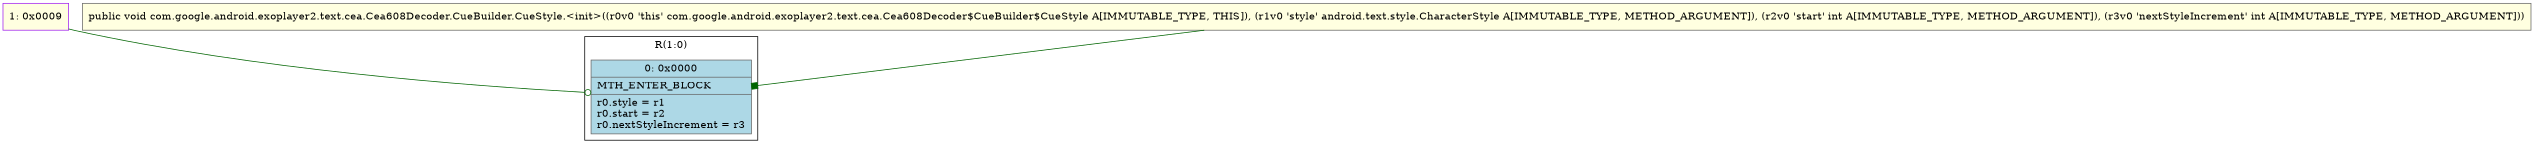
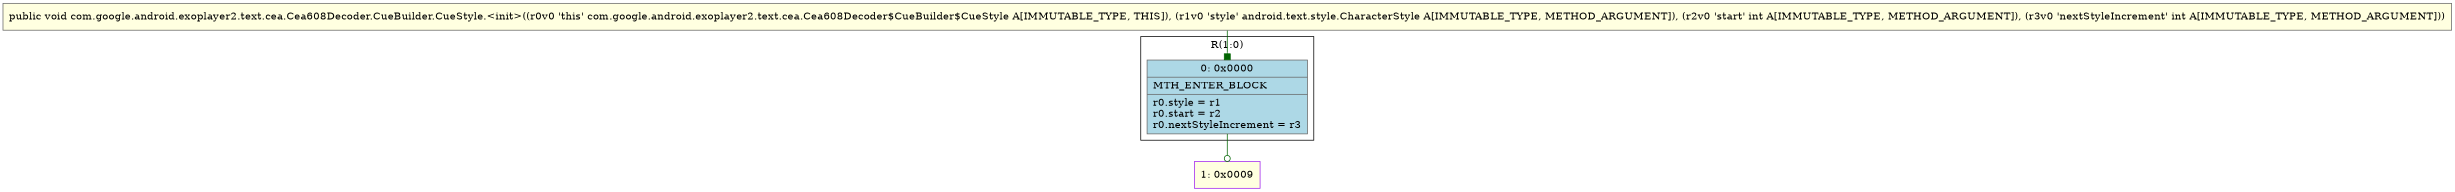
edge "1: 0x0009" -> "0: 0x0000": reversed
